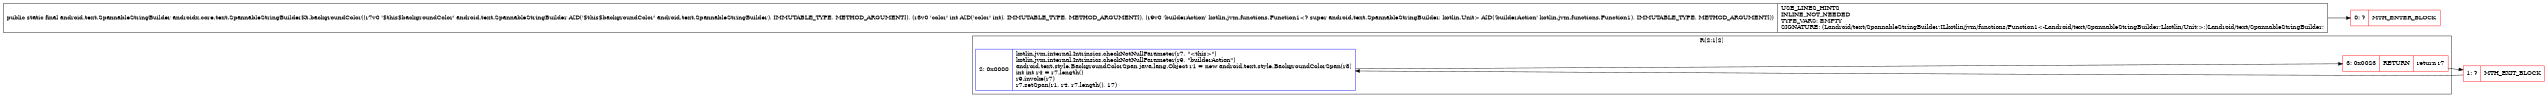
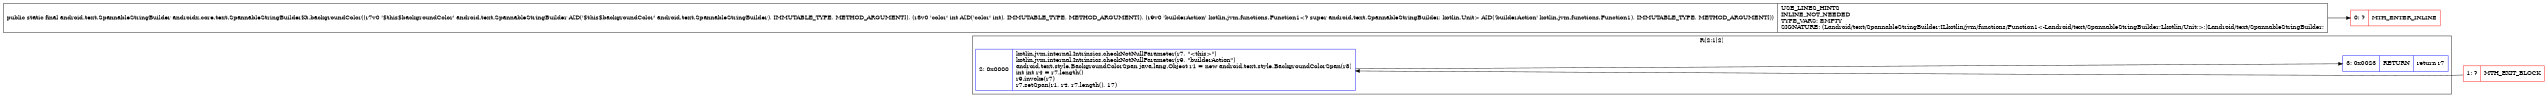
node "0: ?": text "MTH_ENTER_BLOCK" -> "MTH_ENTER_INLINE"
node "3: 0x0023": color red -> blue
edge "3: 0x0023" -> "1: ?": removed
